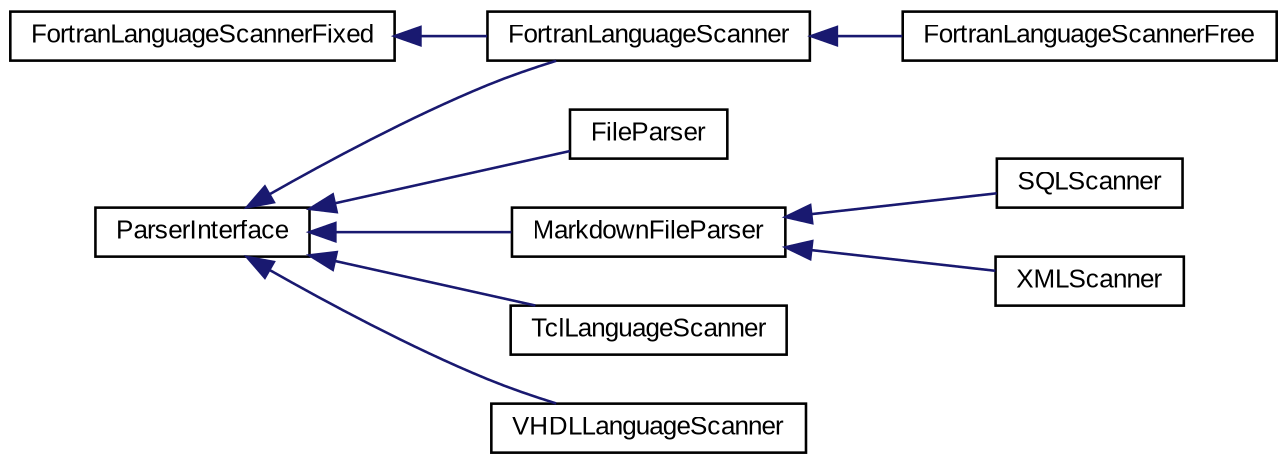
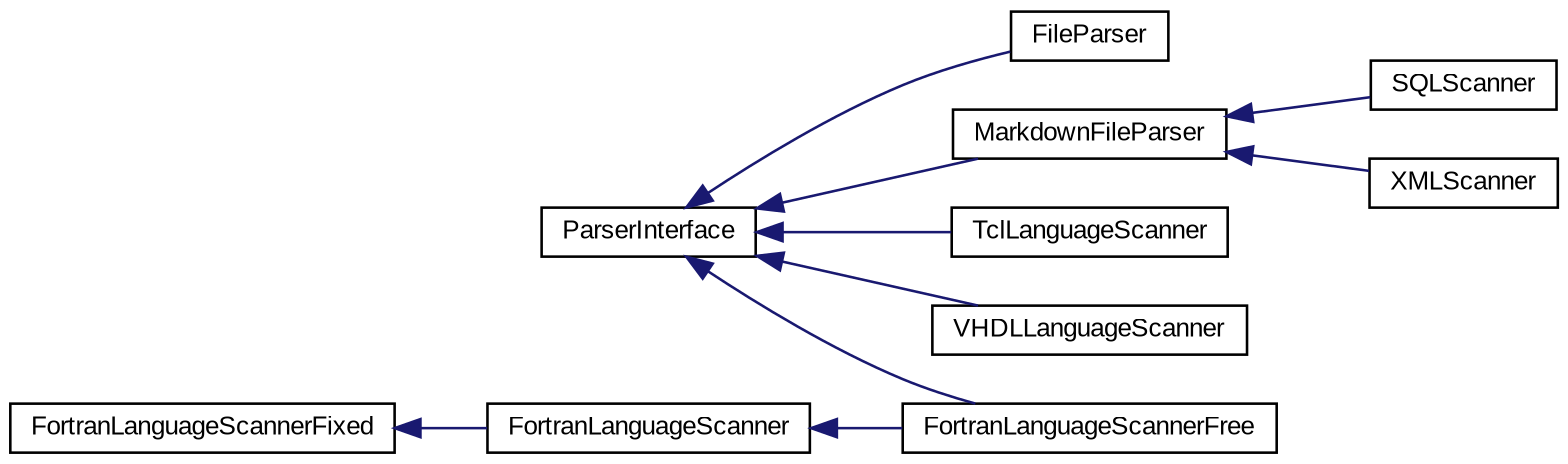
edge "FortranLanguageScanner" -> "ParserInterface": now "FortranLanguageScannerFree" -> "ParserInterface"
